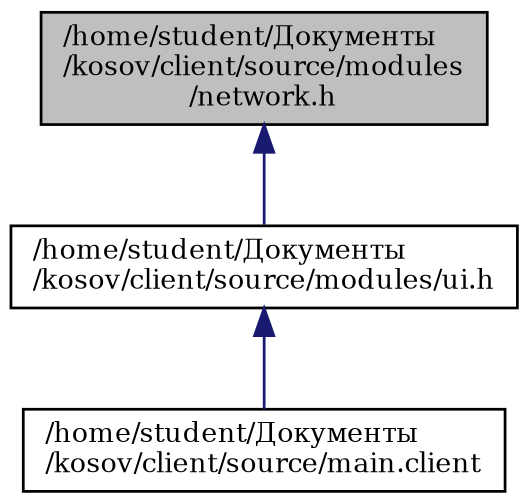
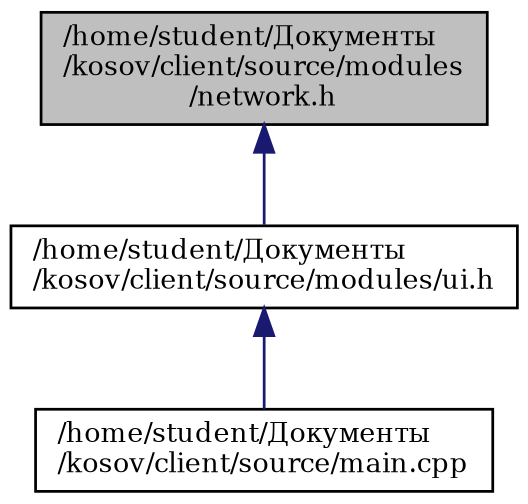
node "/home/student/Документы /kosov/client/source/main.client": label "/home/student/Документы /kosov/client/source/main.client" -> "/home/student/Документы /kosov/client/source/main.cpp"
